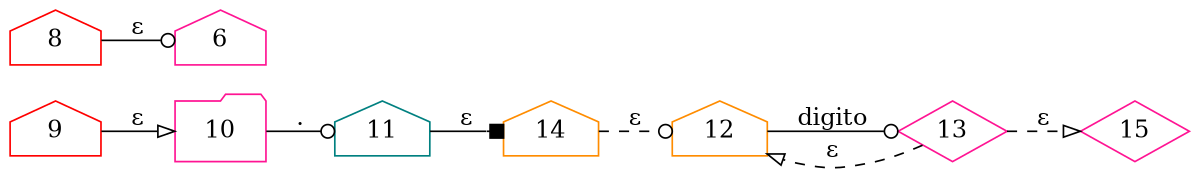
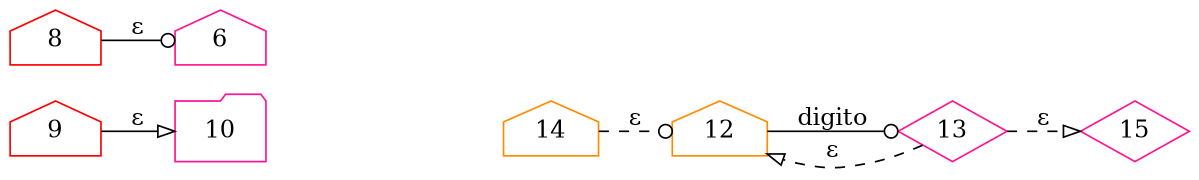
node "11": removed
